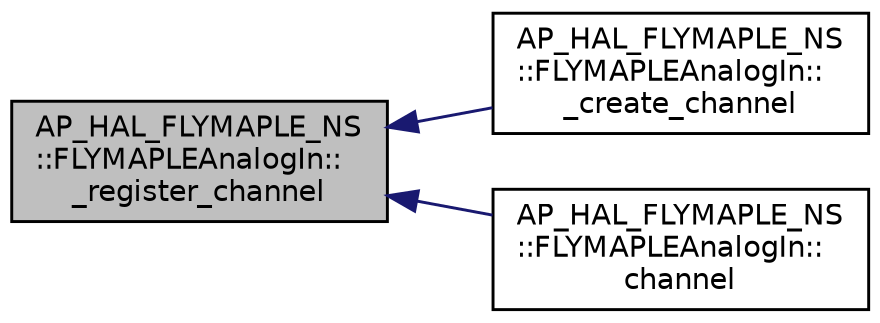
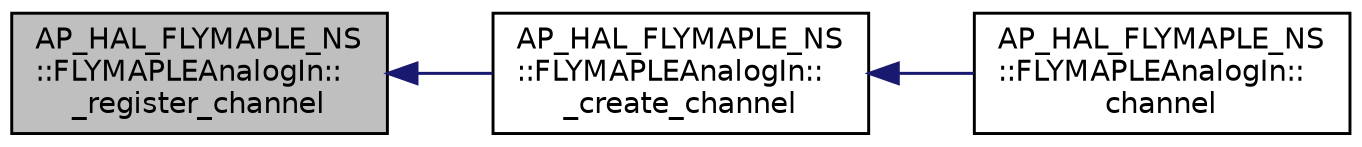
edge "AP_HAL_FLYMAPLE_NS ::FLYMAPLEAnalogIn:: channel" -> "AP_HAL_FLYMAPLE_NS ::FLYMAPLEAnalogIn:: _register_channel": now "AP_HAL_FLYMAPLE_NS ::FLYMAPLEAnalogIn:: channel" -> "AP_HAL_FLYMAPLE_NS ::FLYMAPLEAnalogIn:: _create_channel"
